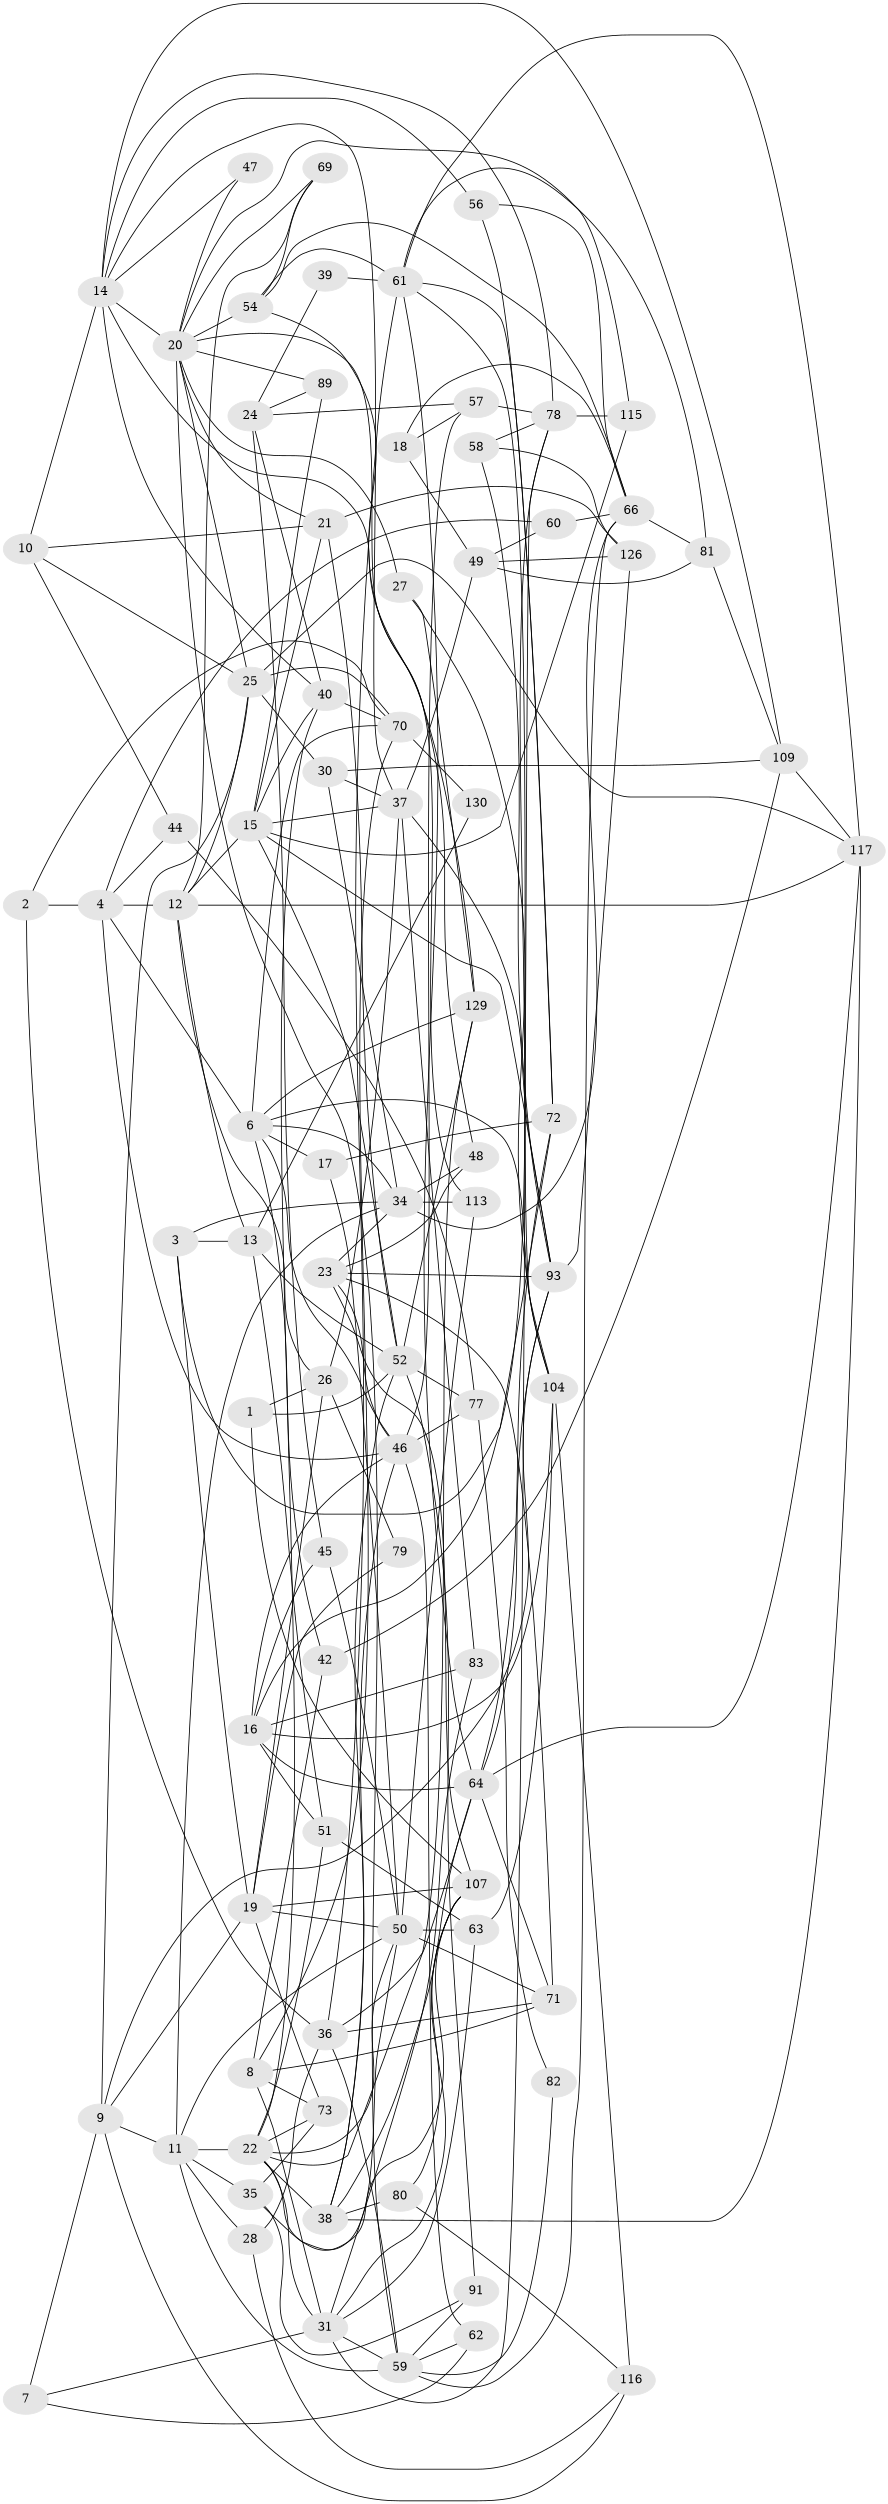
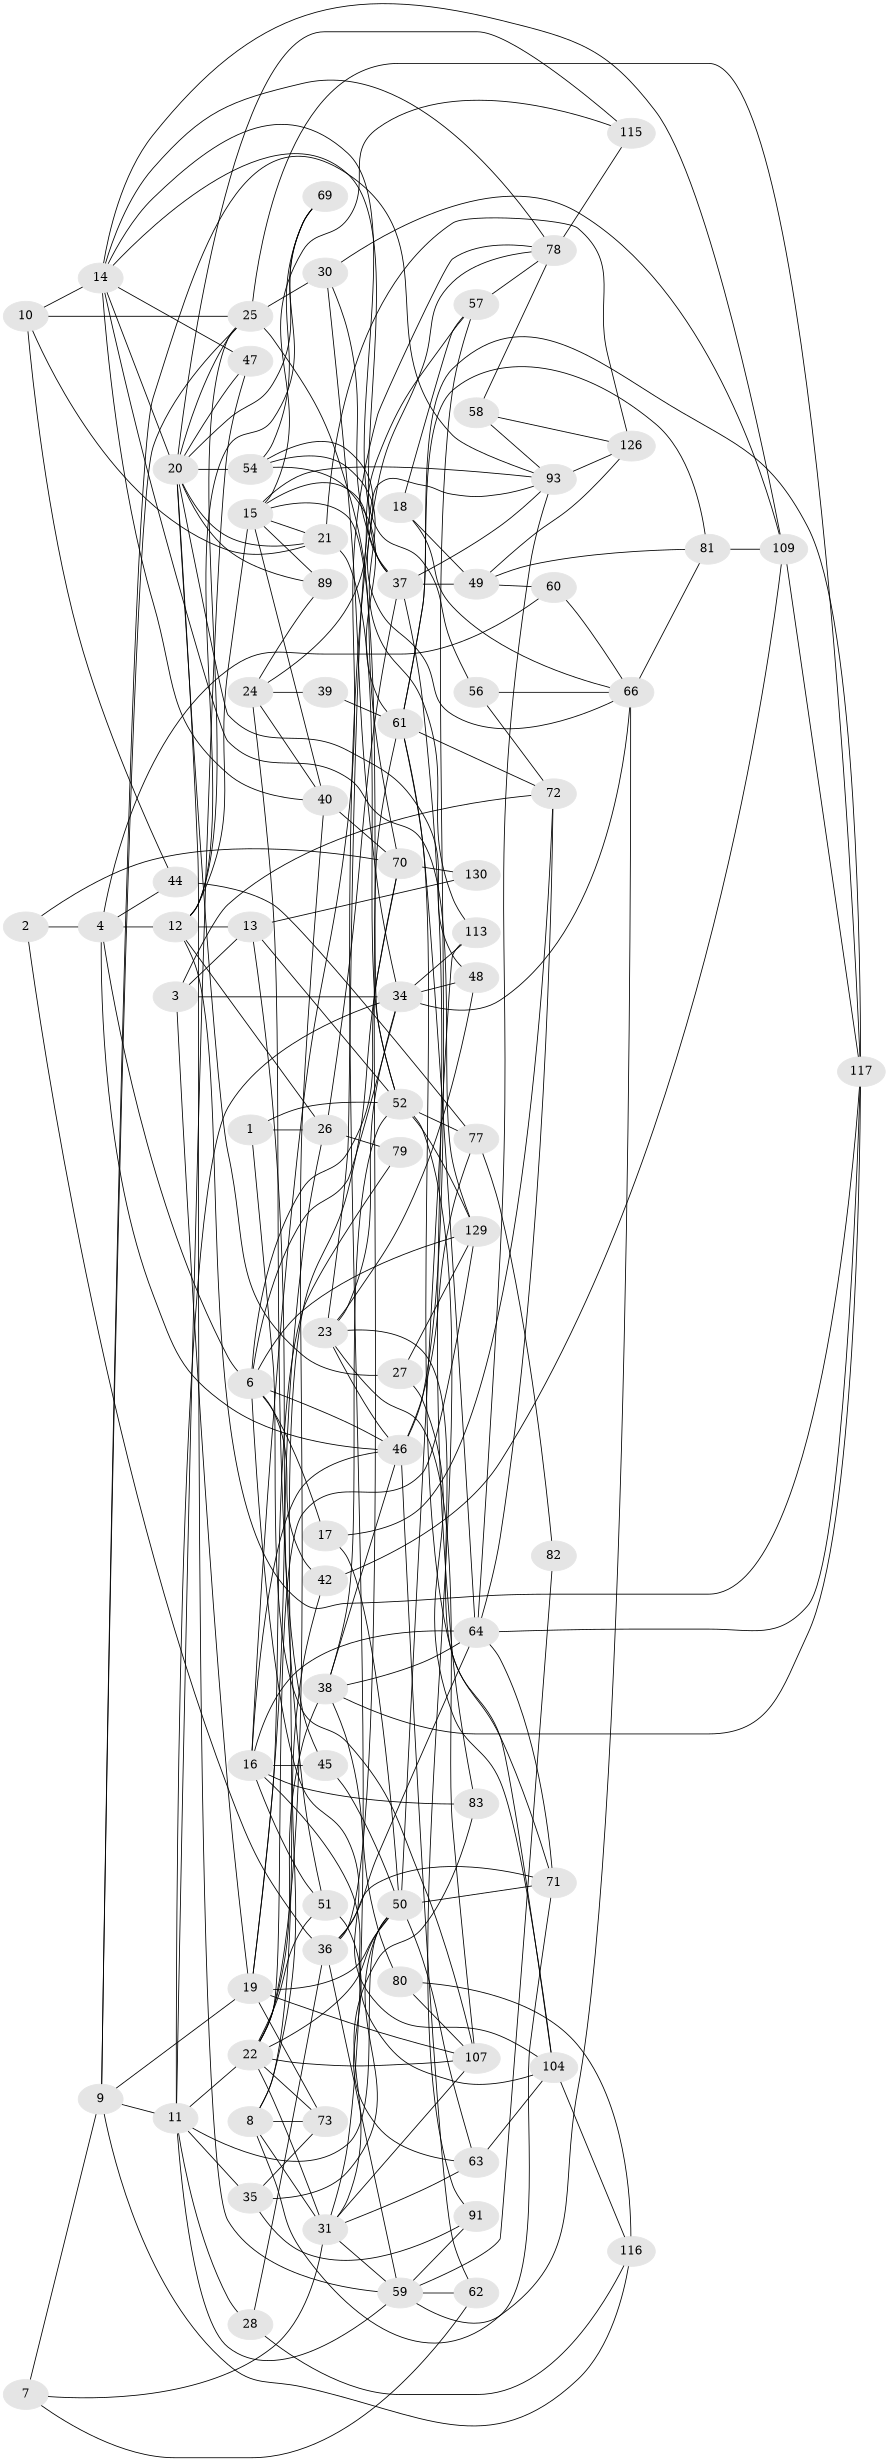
edge "47" -- "11": added
